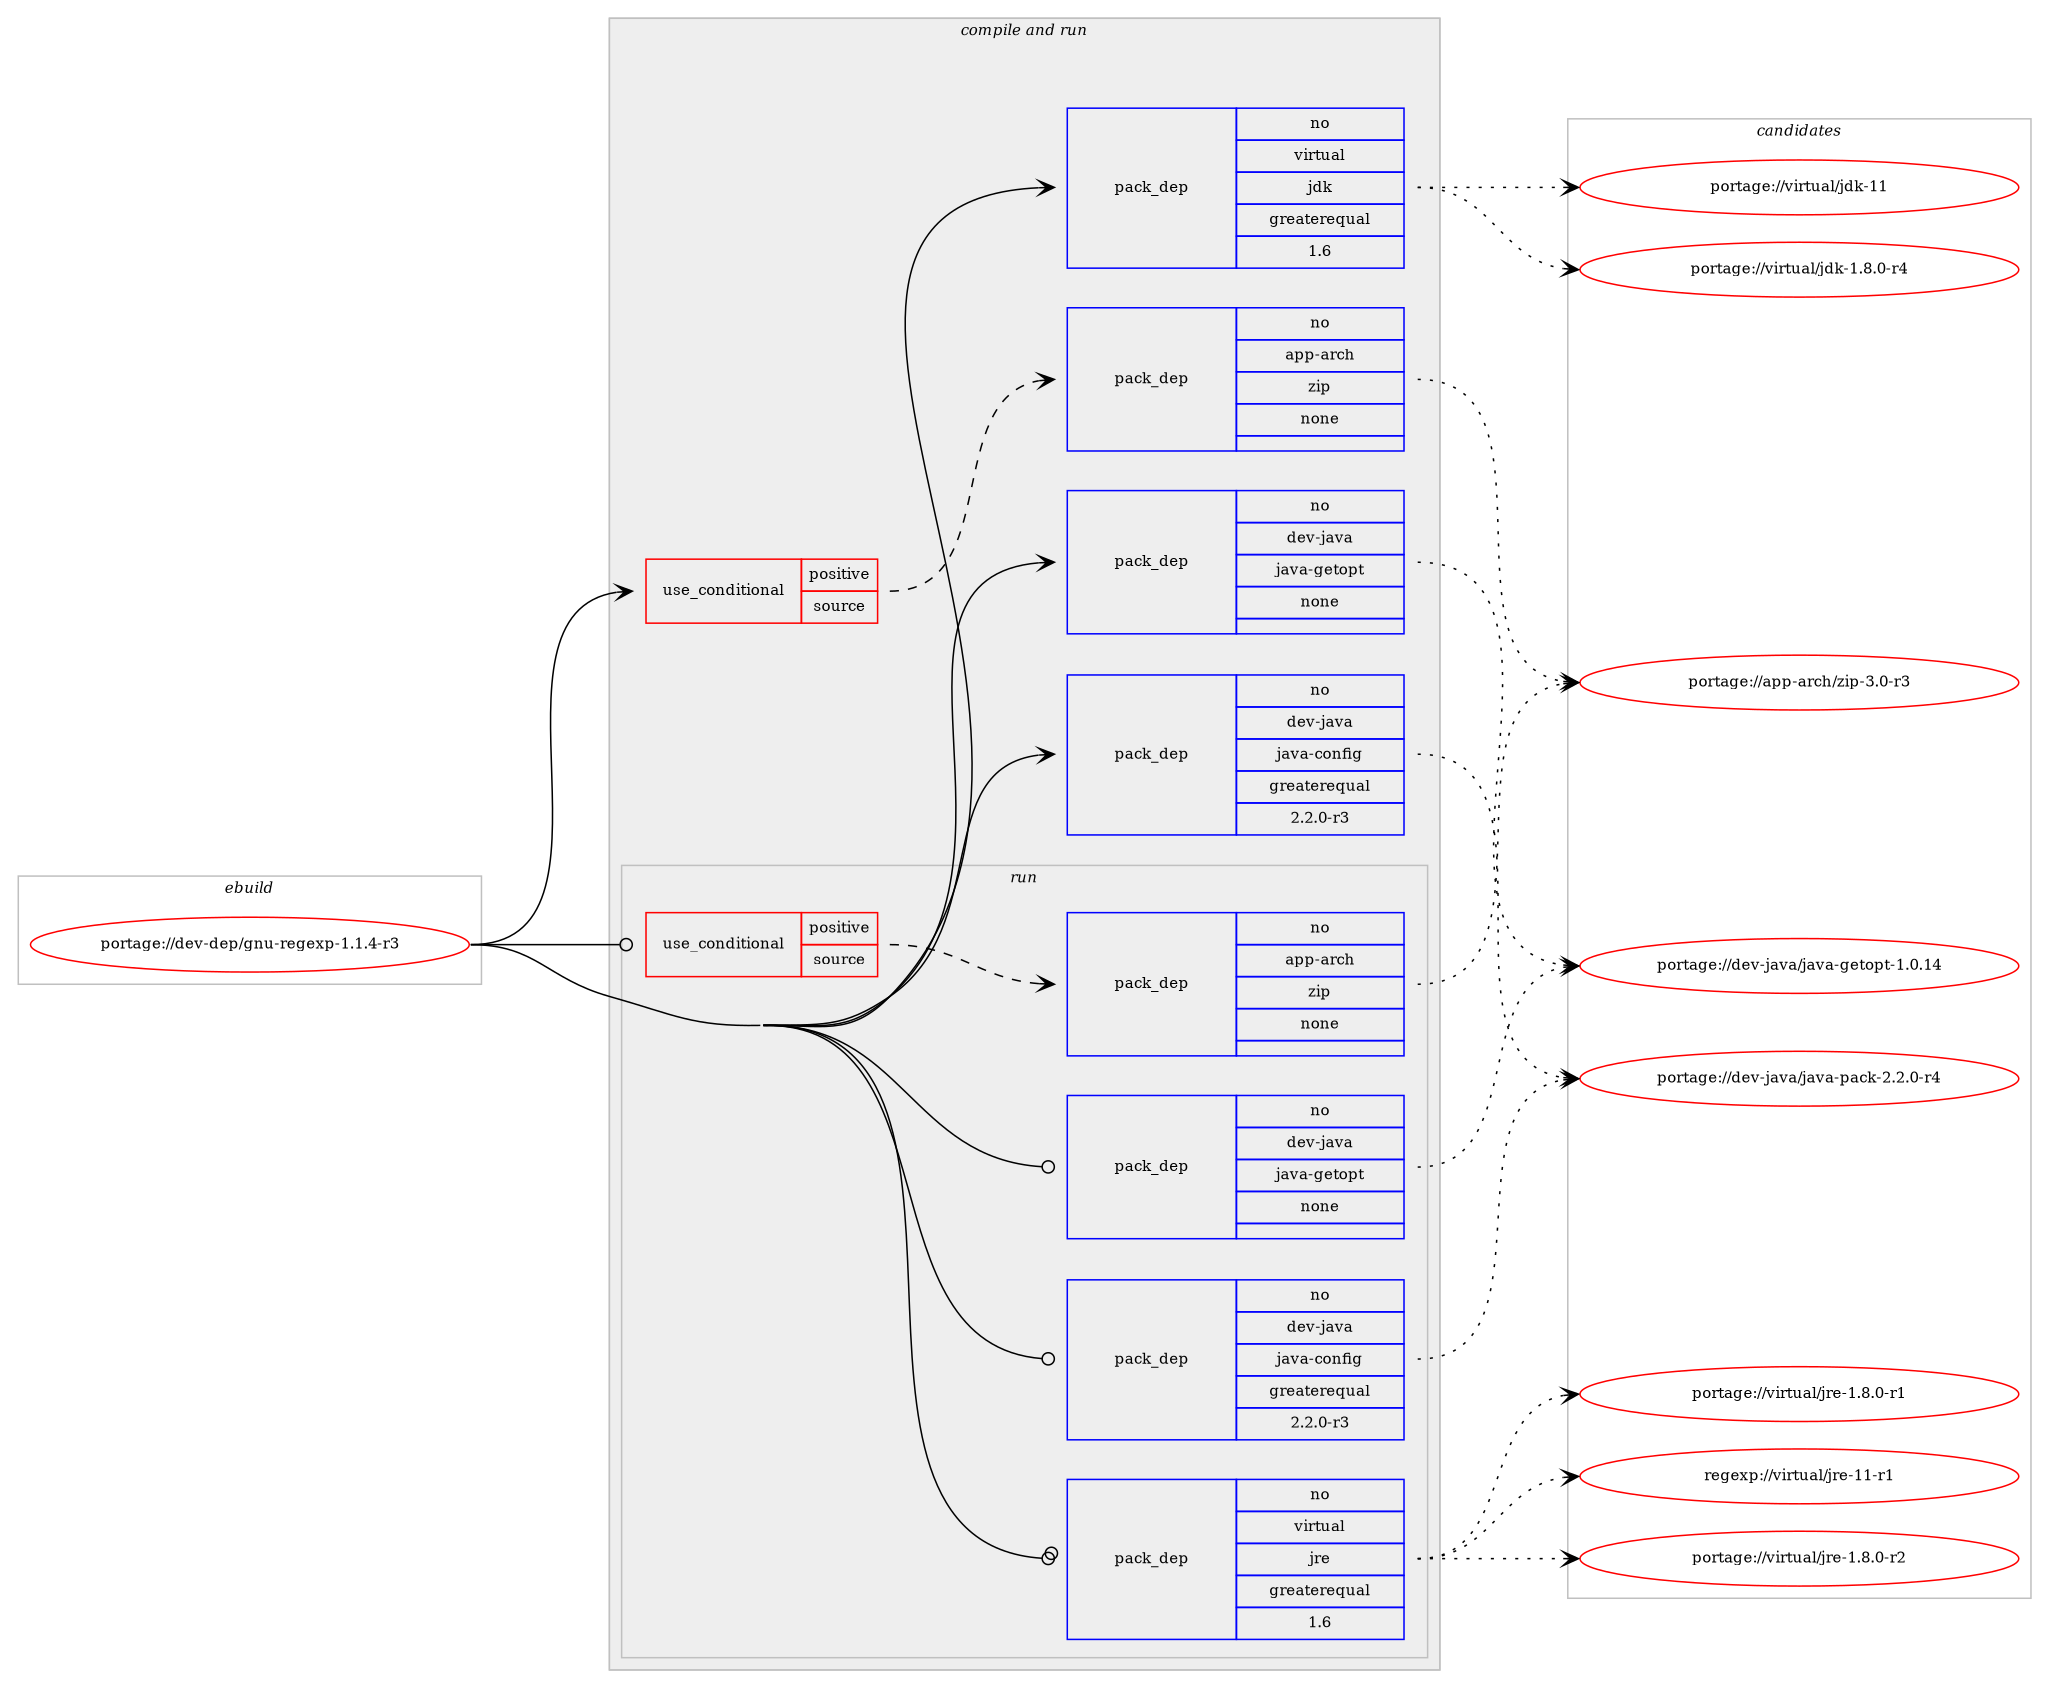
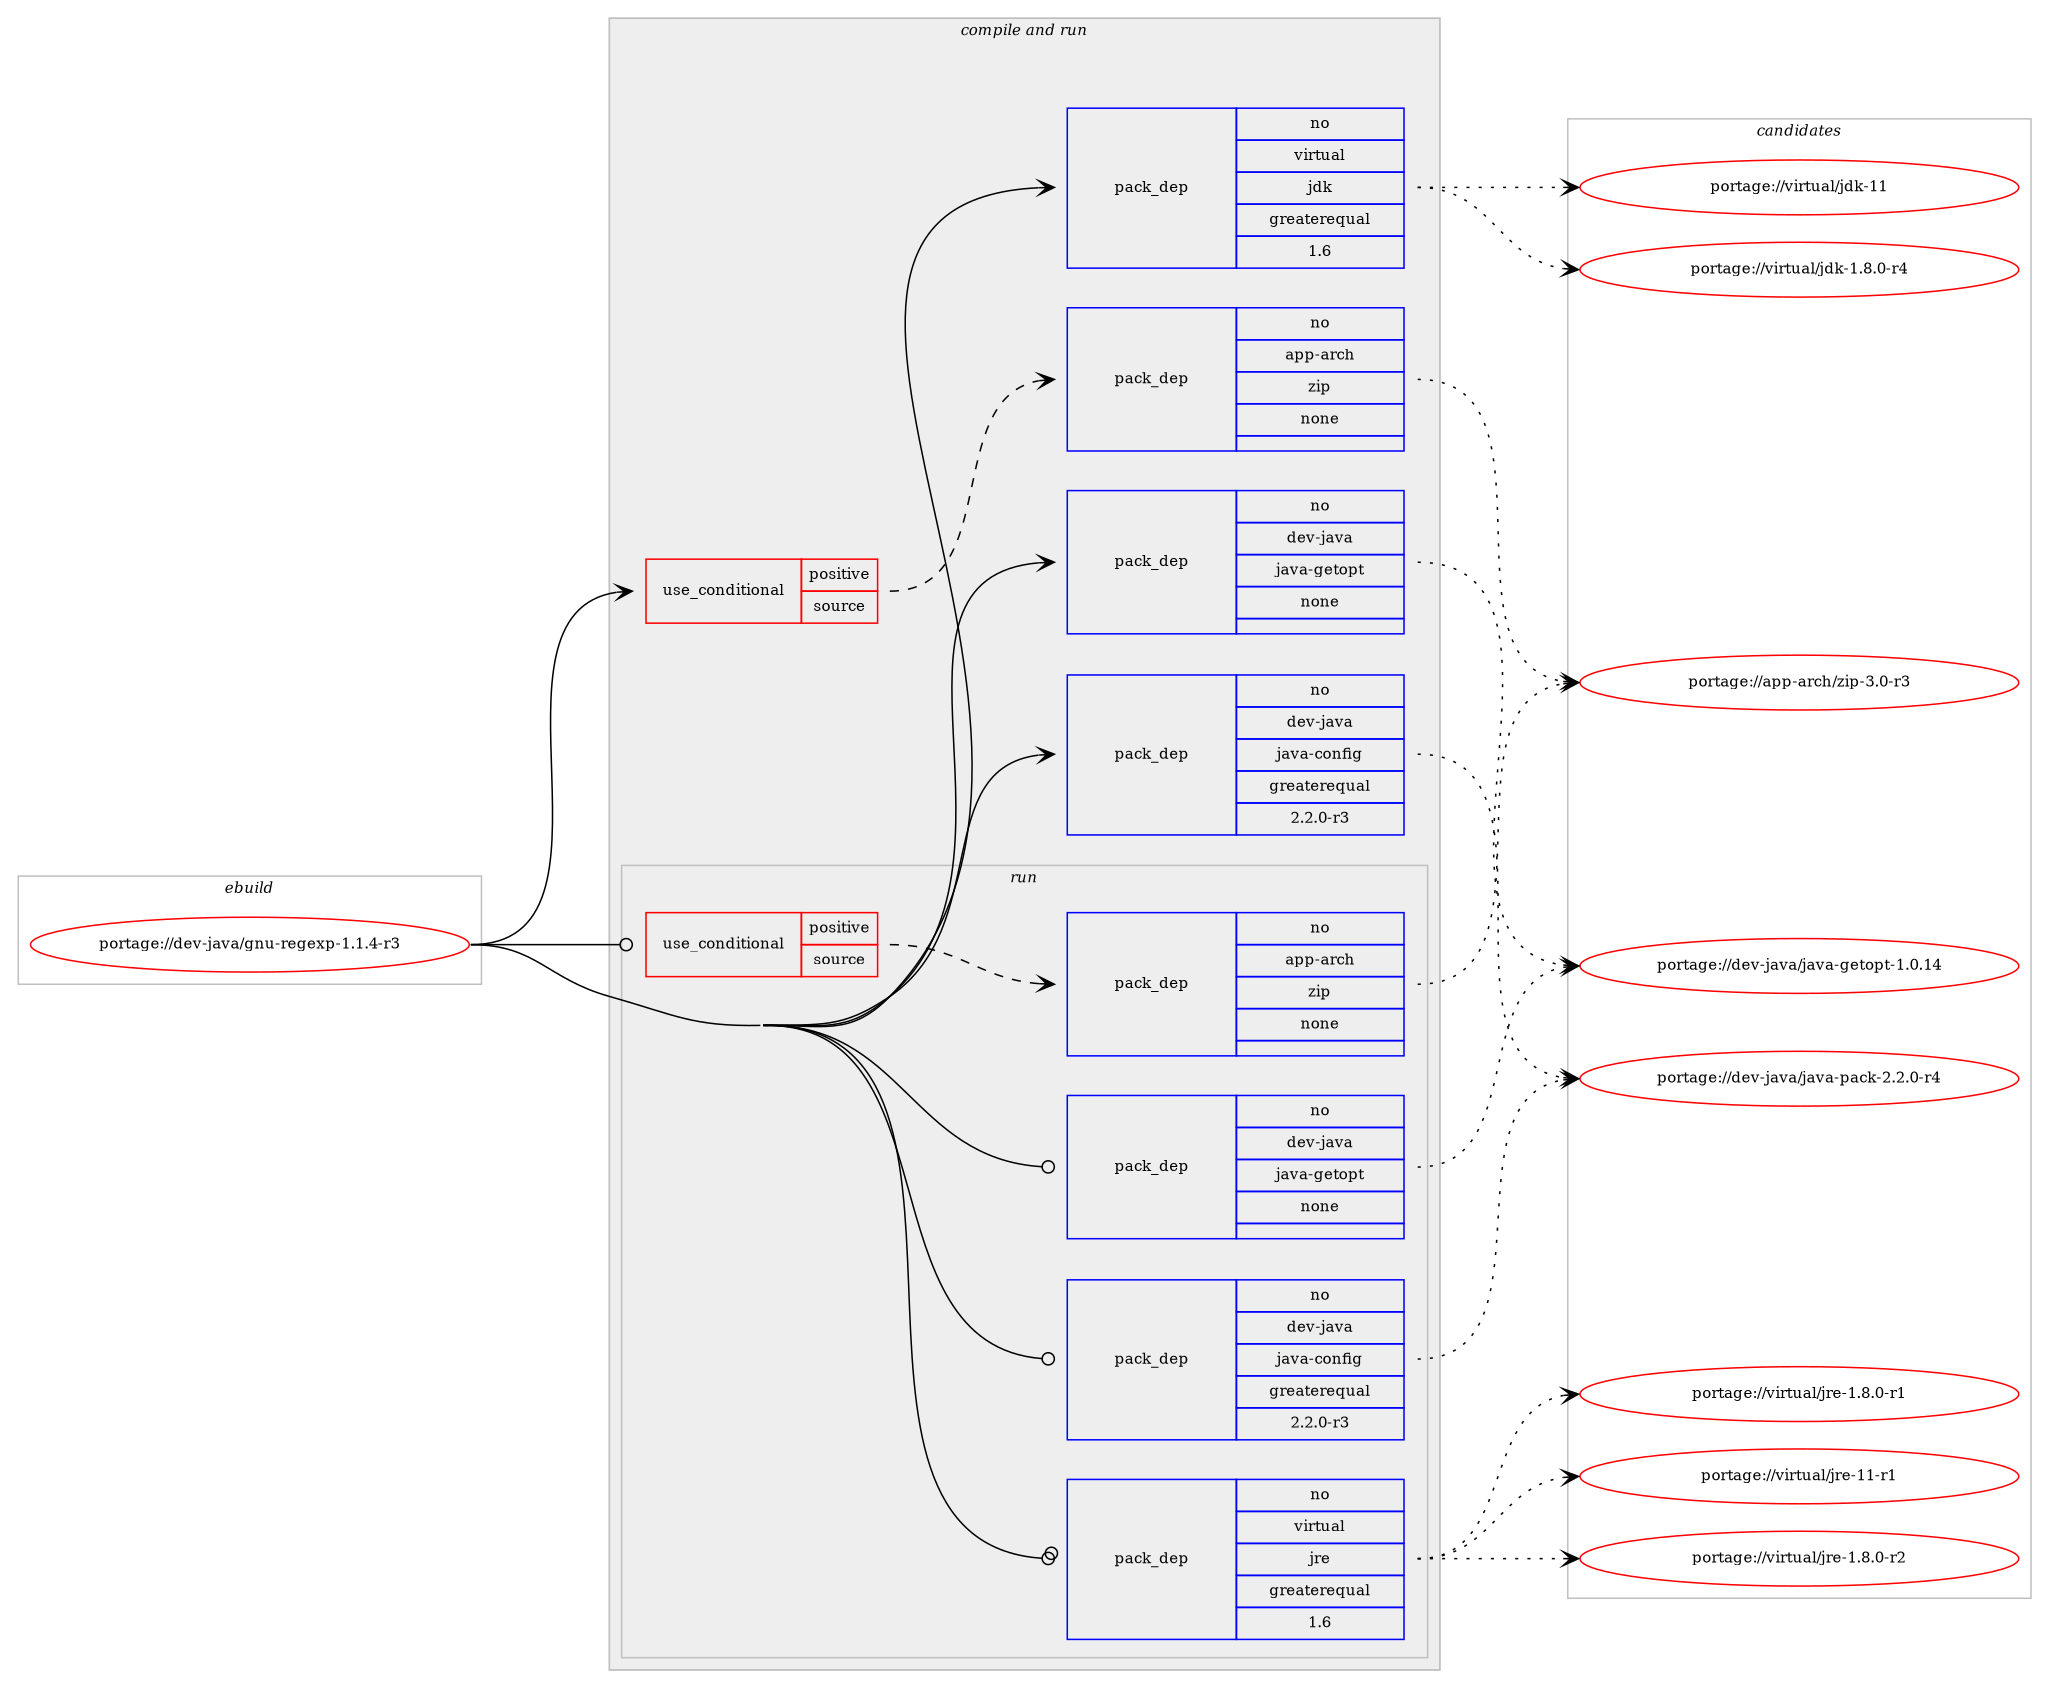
node "portage://dev-dep/gnu-regexp-1.1.4-r3": label "portage://dev-dep/gnu-regexp-1.1.4-r3" -> "portage://dev-java/gnu-regexp-1.1.4-r3"
node "regexp://virtual/jre-11-r1": label "regexp://virtual/jre-11-r1" -> "portage://virtual/jre-11-r1"
